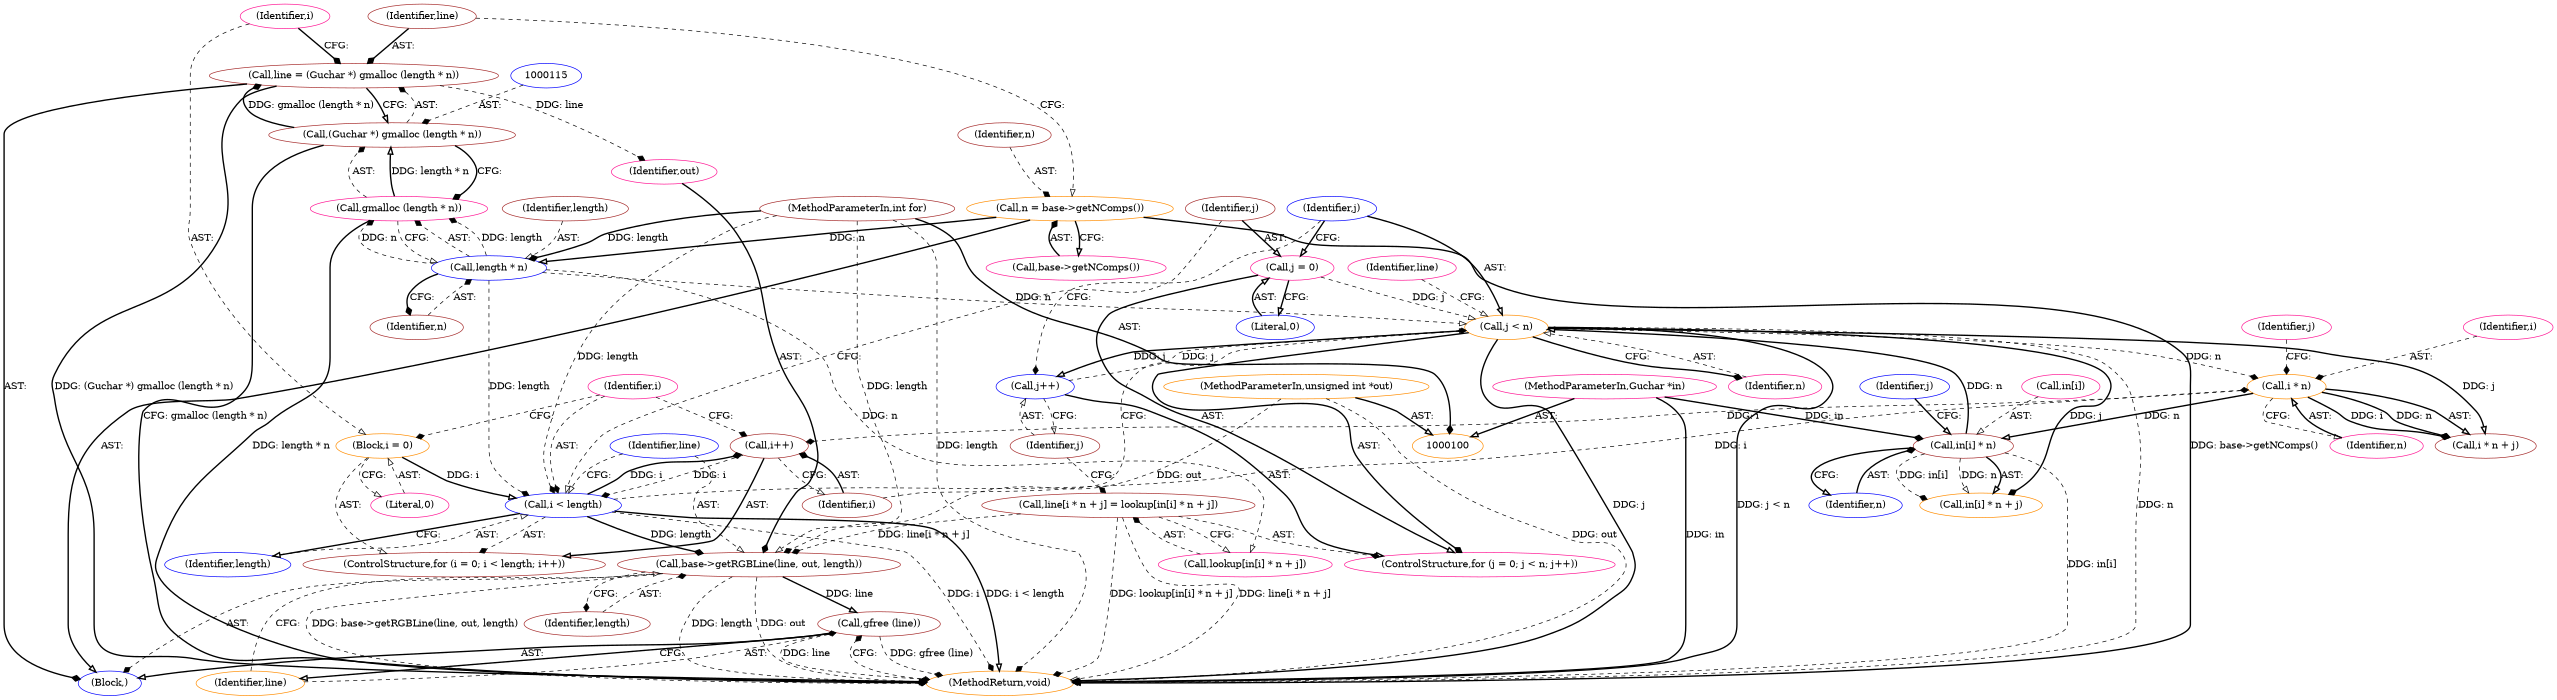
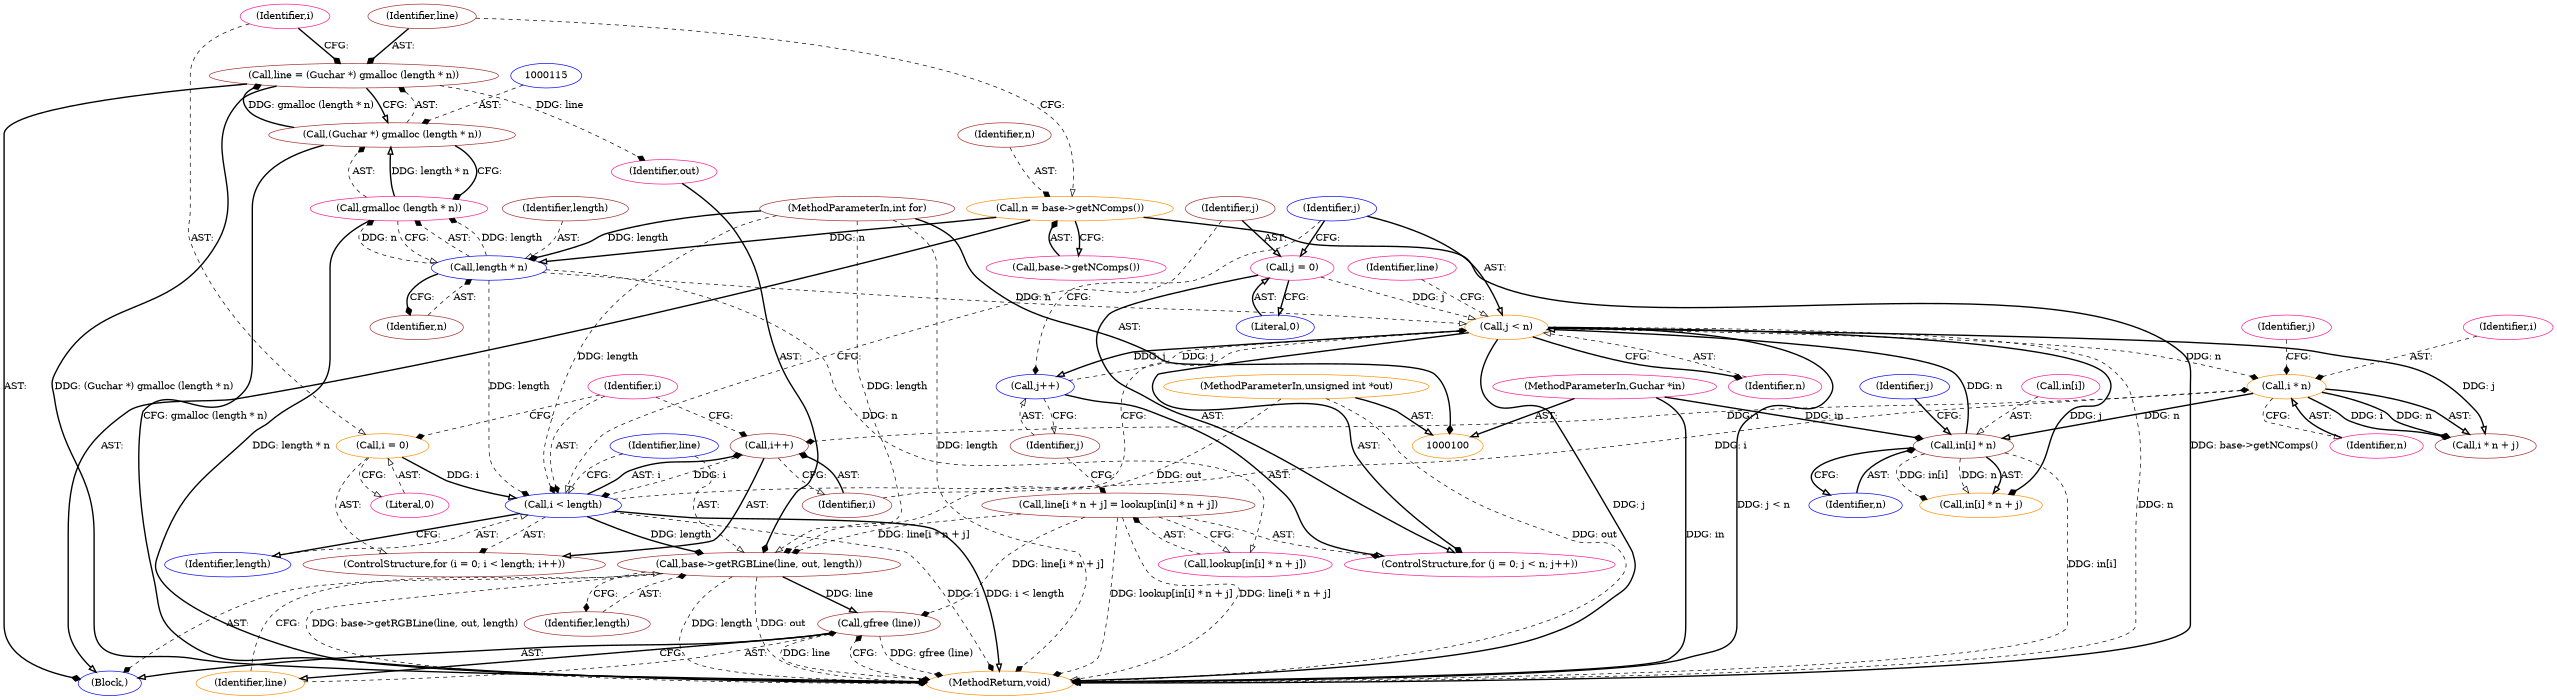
node "(Block,i = 0)": label "(Block,i = 0)" -> "(Call,i = 0)"
edge "(Call,i < length)" -> "(Call,i++)": label "DDG: i" -> "AST: i"
edge "(Call,line[i * n + j] = lookup[in[i] * n + j])" -> "(Call,gfree (line))": added, label "DDG: line[i * n + j]"
